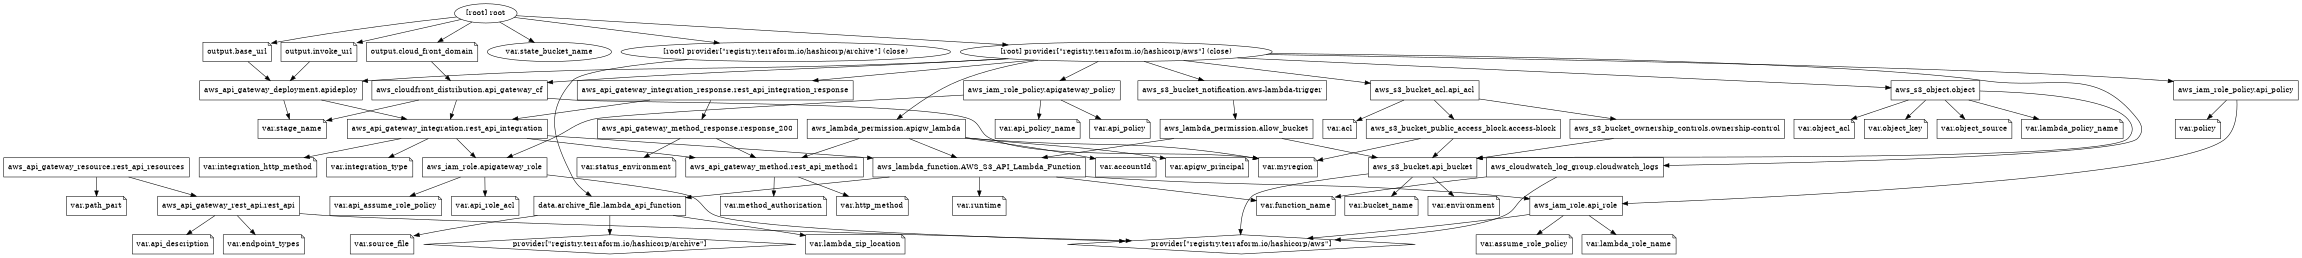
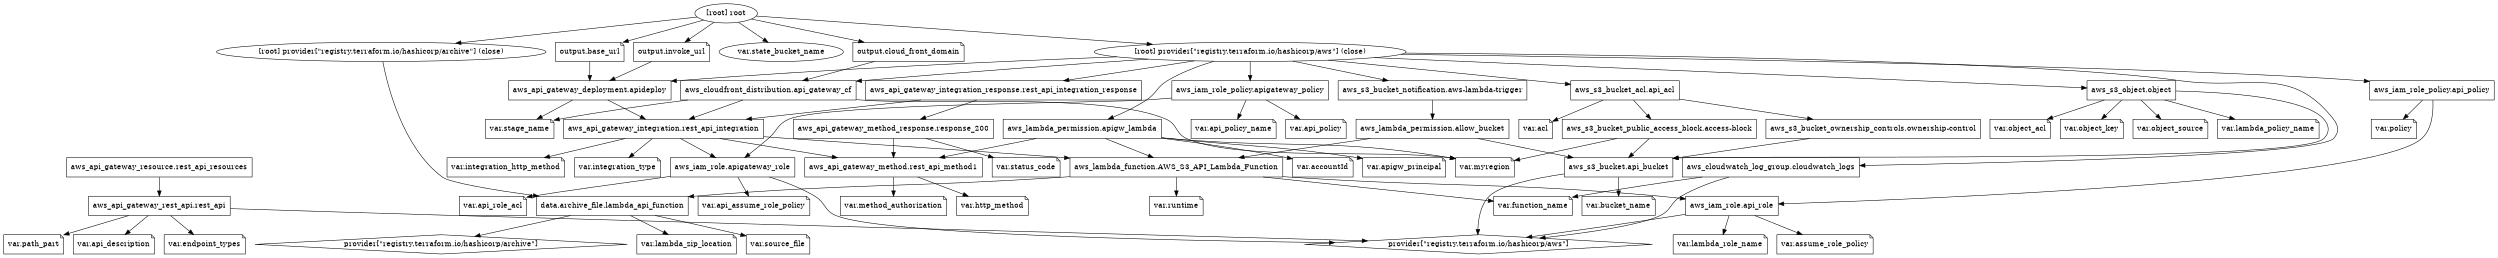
node "var.status_environment": label "var.status_environment" -> "var.status_code"
edge "aws_api_gateway_resource.rest_api_resources" -> "var.path_part": now "aws_api_gateway_rest_api.rest_api" -> "var.path_part"
node "var.environment": removed
